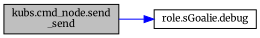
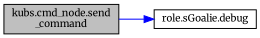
node "kubs.cmd_node.send _send": label "kubs.cmd_node.send _send" -> "kubs.cmd_node.send _command"
